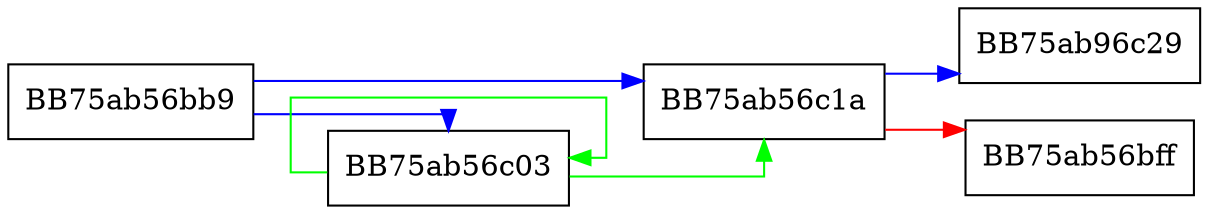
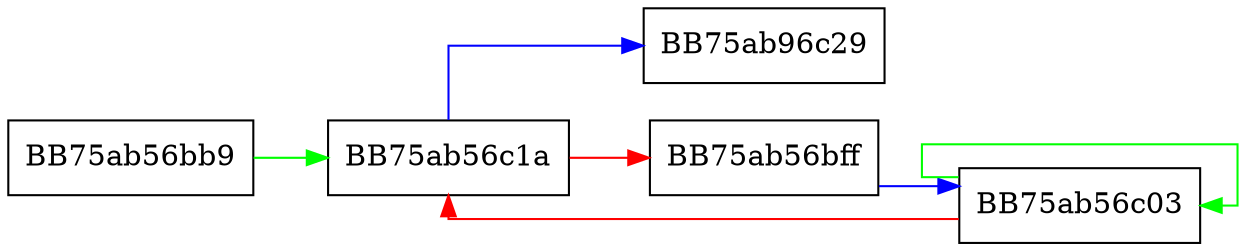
edge "BB75ab56bb9" -> "BB75ab56c1a": color blue -> green
edge "BB75ab56bb9" -> "BB75ab56c03": now "BB75ab56bff" -> "BB75ab56c03"
edge "BB75ab56c03" -> "BB75ab56c1a": color green -> red
